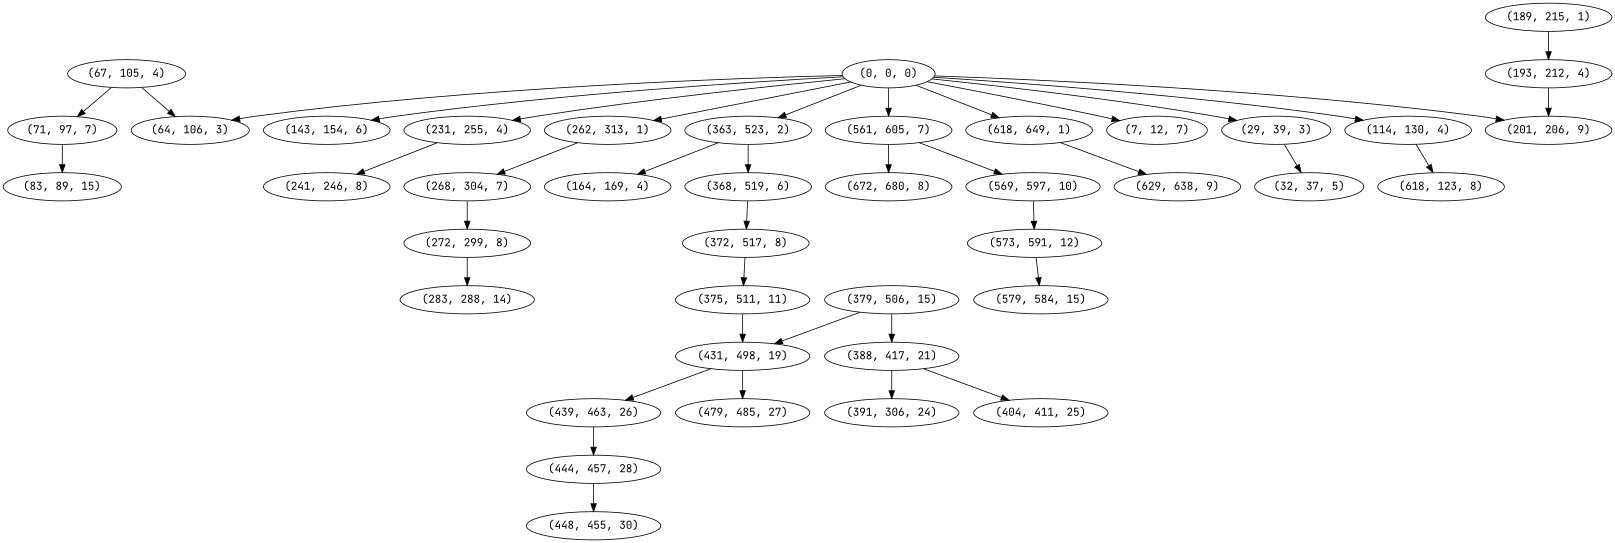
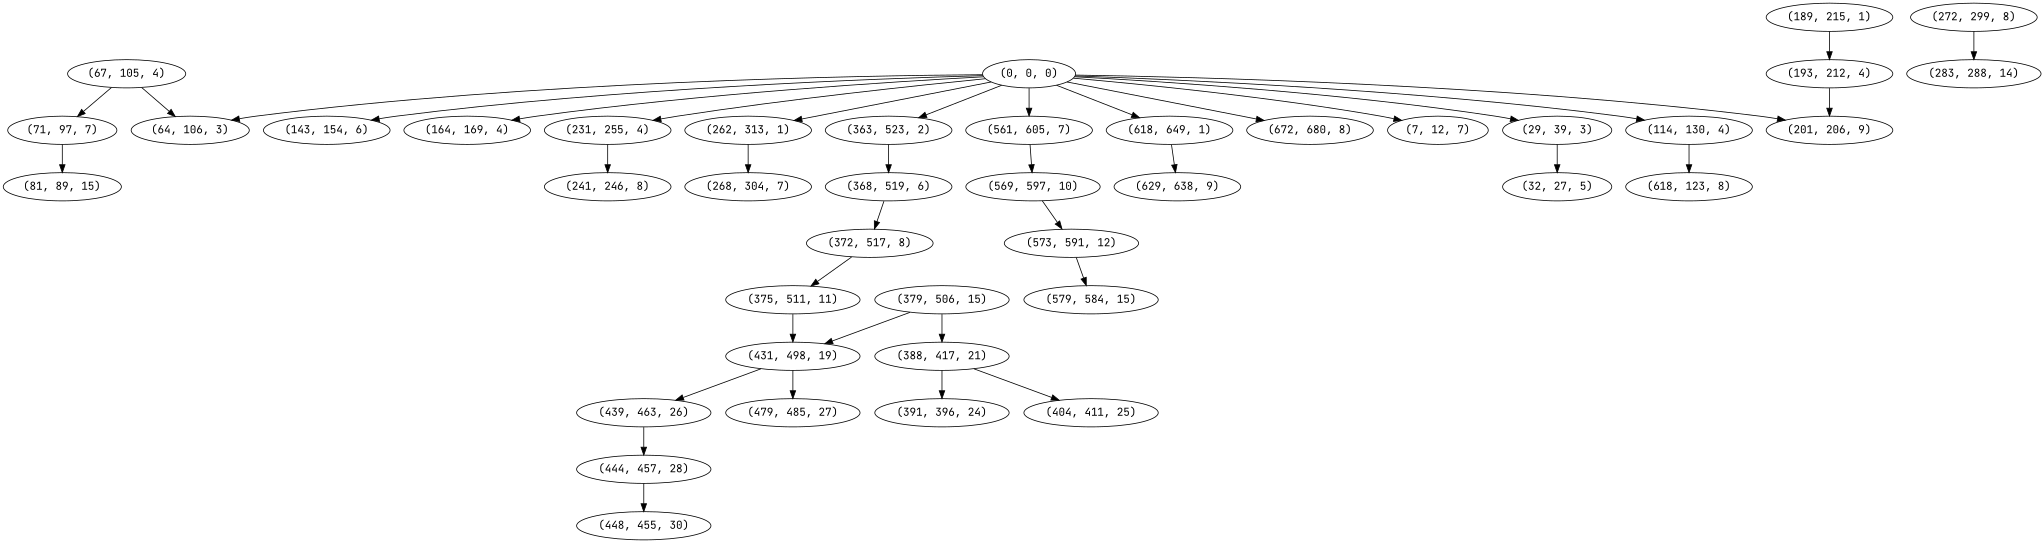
edge "(561, 605, 7)" -> "(672, 680, 8)": now "(0, 0, 0)" -> "(672, 680, 8)"
edge "(363, 523, 2)" -> "(164, 169, 4)": now "(0, 0, 0)" -> "(164, 169, 4)"
node "(83, 89, 15)": label "(83, 89, 15)" -> "(81, 89, 15)"
node "(32, 37, 5)": label "(32, 37, 5)" -> "(32, 27, 5)"
edge "(268, 304, 7)" -> "(272, 299, 8)": removed
node "(391, 306, 24)": label "(391, 306, 24)" -> "(391, 396, 24)"
